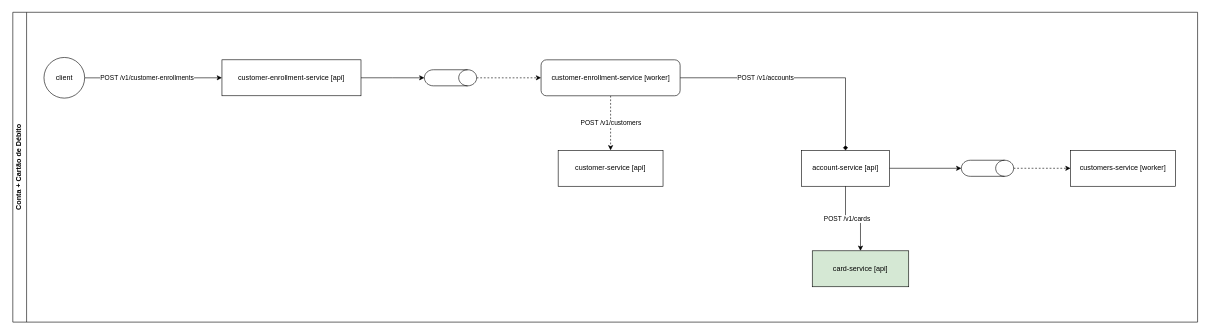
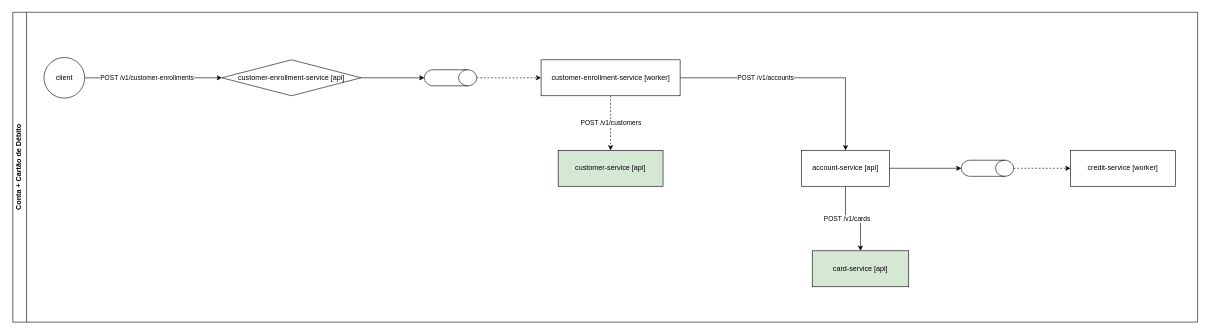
node "customer-enrollment-service [api]": shape rectangle -> diamond
node "customer-enrollment-service [worker]": shape rounded rectangle -> rectangle
edge "customer-enrollment-service [worker]" -> "account-service [api]": arrowhead diamond -> classic
node "customer-service [api]": fillcolor #ffffff -> #d5e8d4
node "customers-service [worker]": label "customers-service [worker]" -> "credit-service [worker]"
